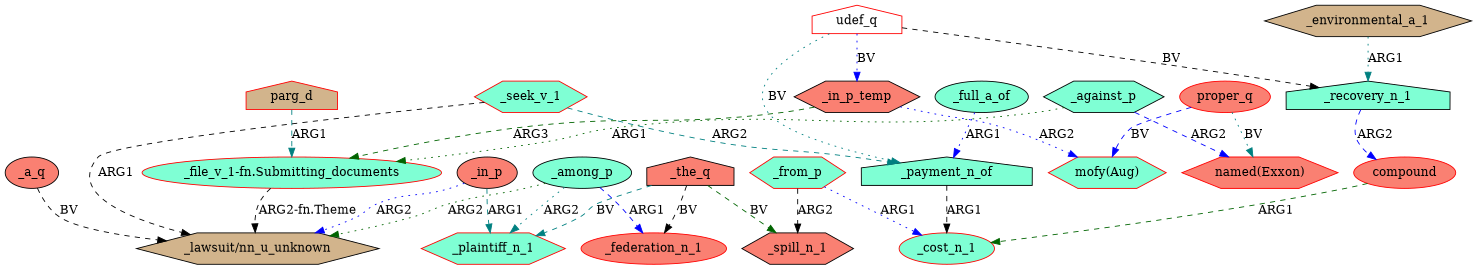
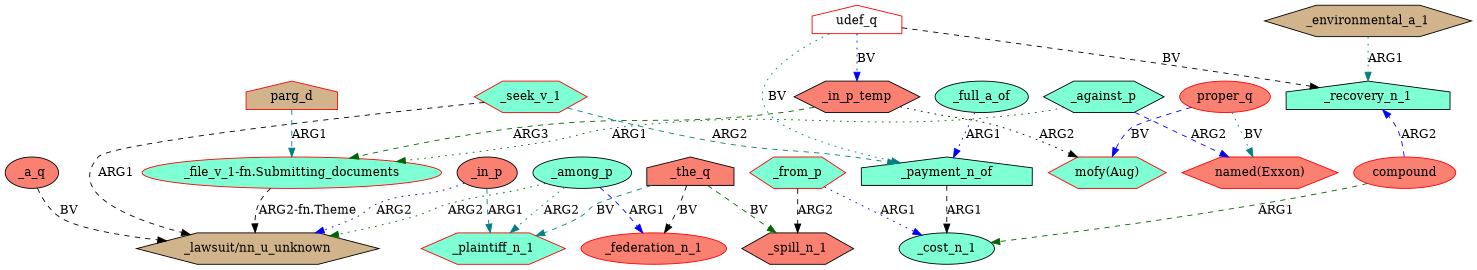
edge "_in_p_temp" -> "mofy(Aug)": color blue -> black
edge "_recovery_n_1" -> "compound": reversed
node "_cost_n_1": color red -> black
